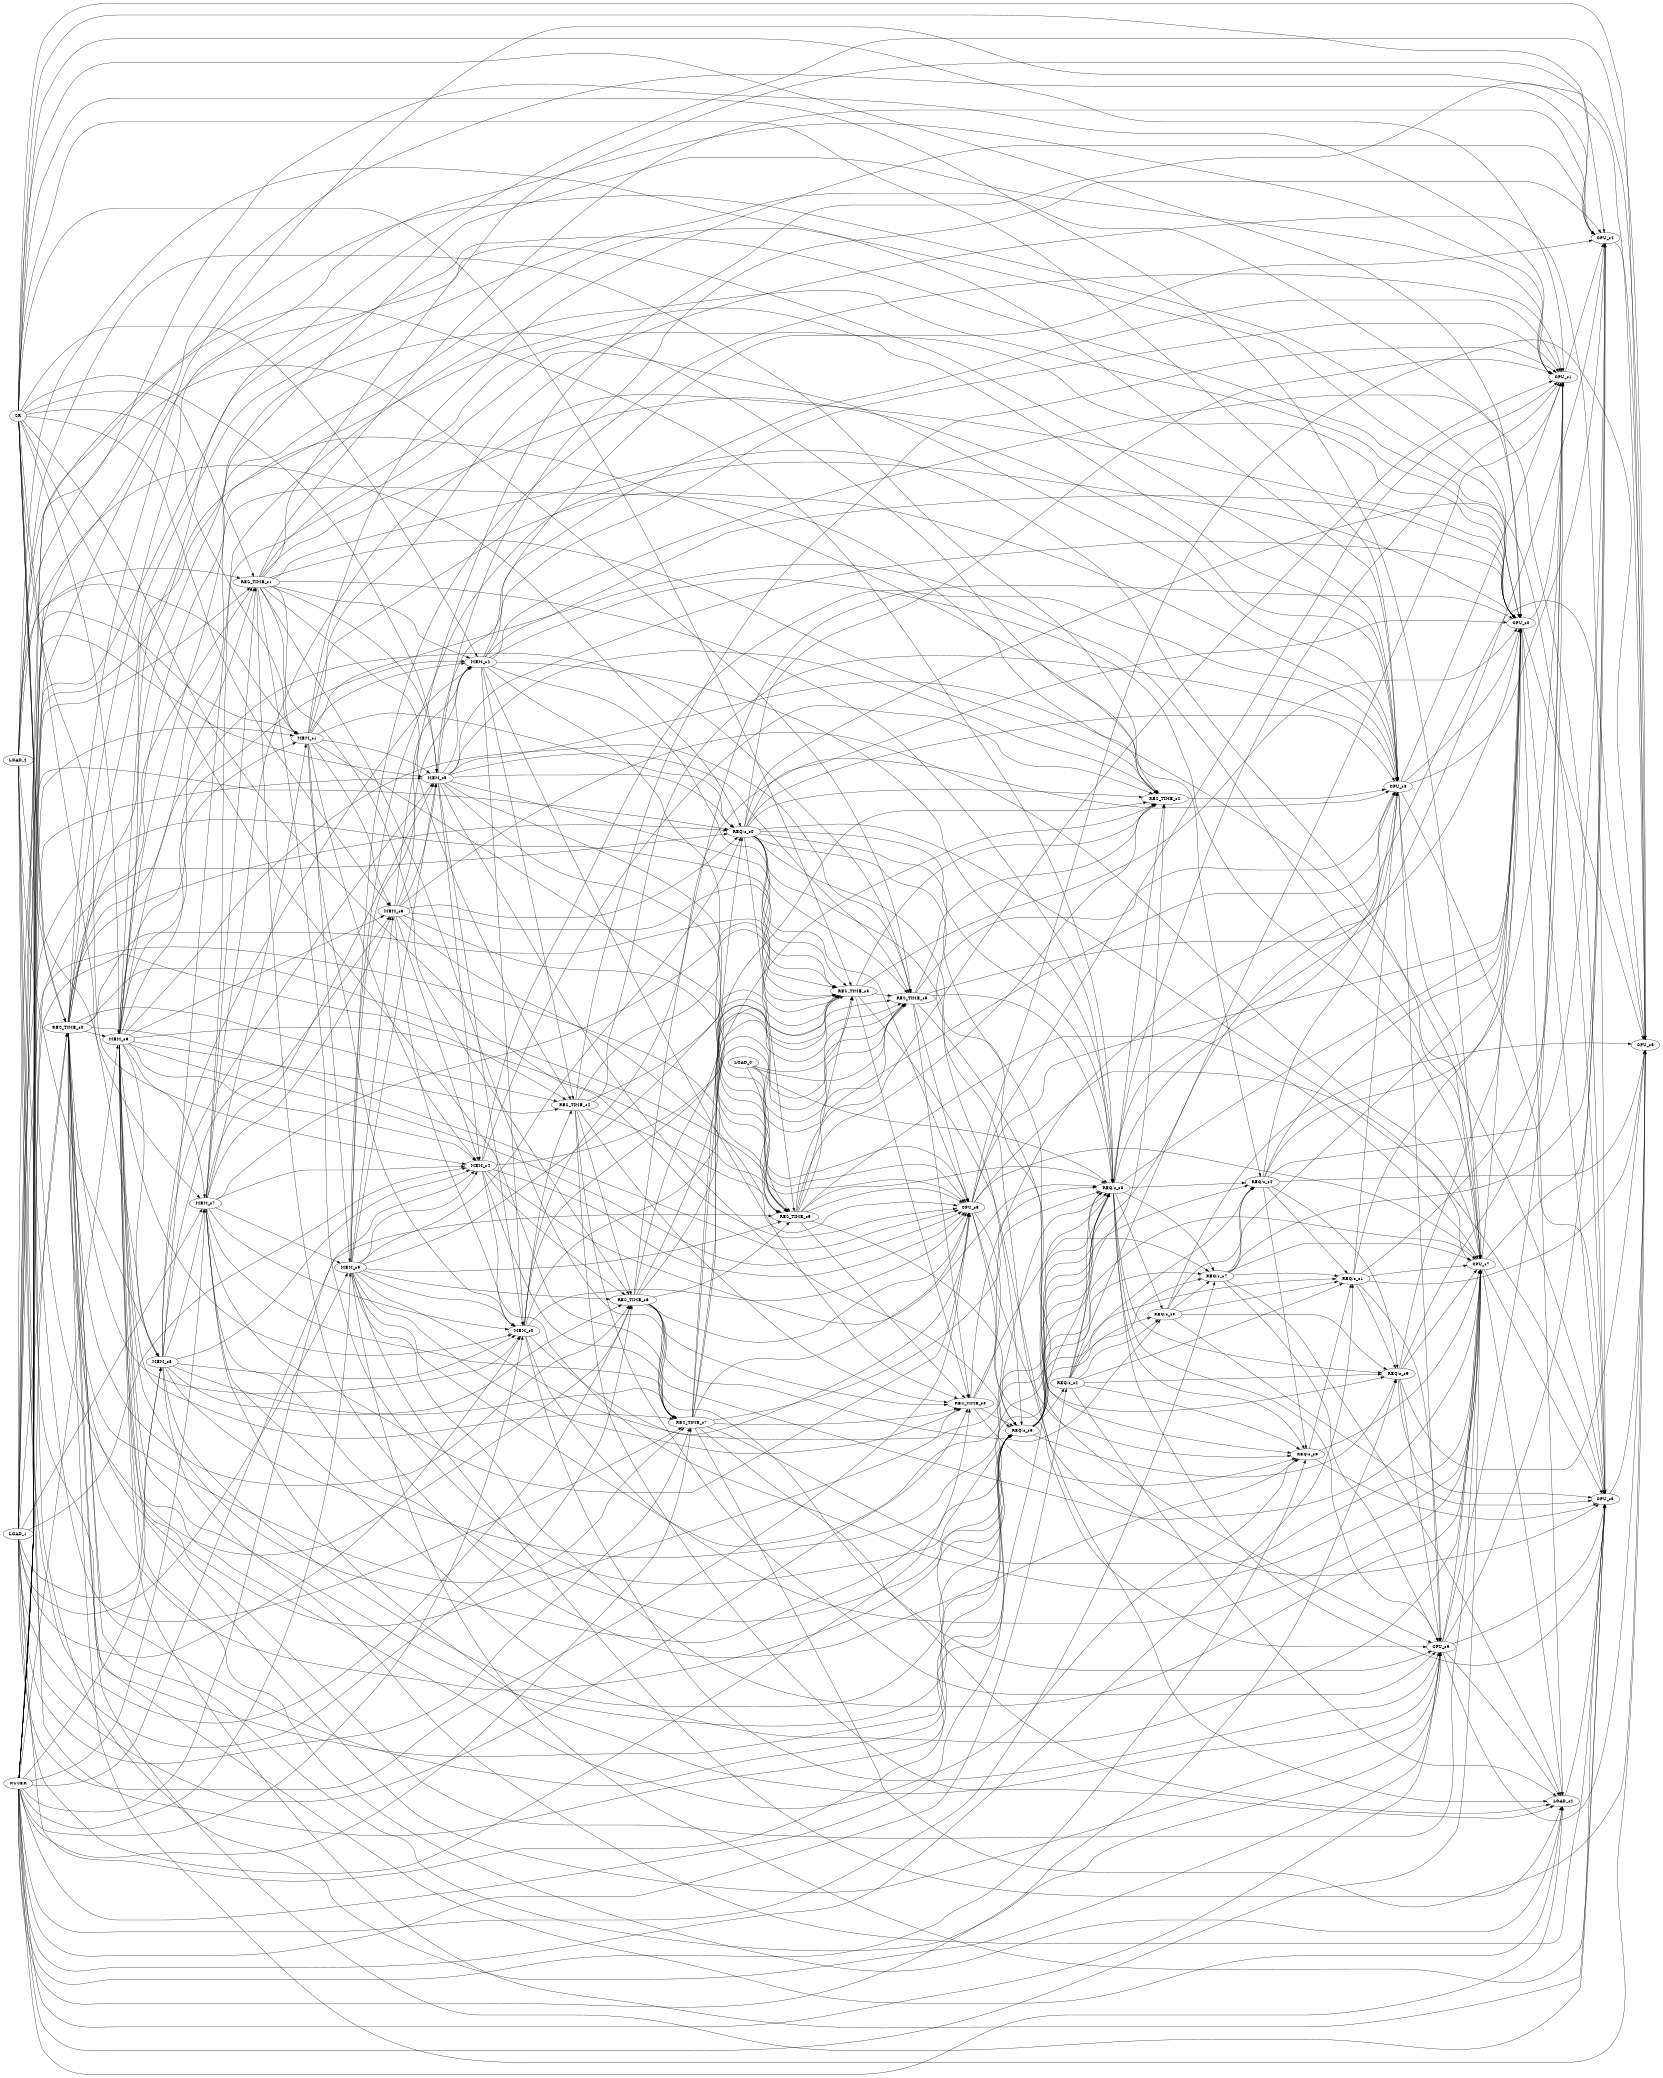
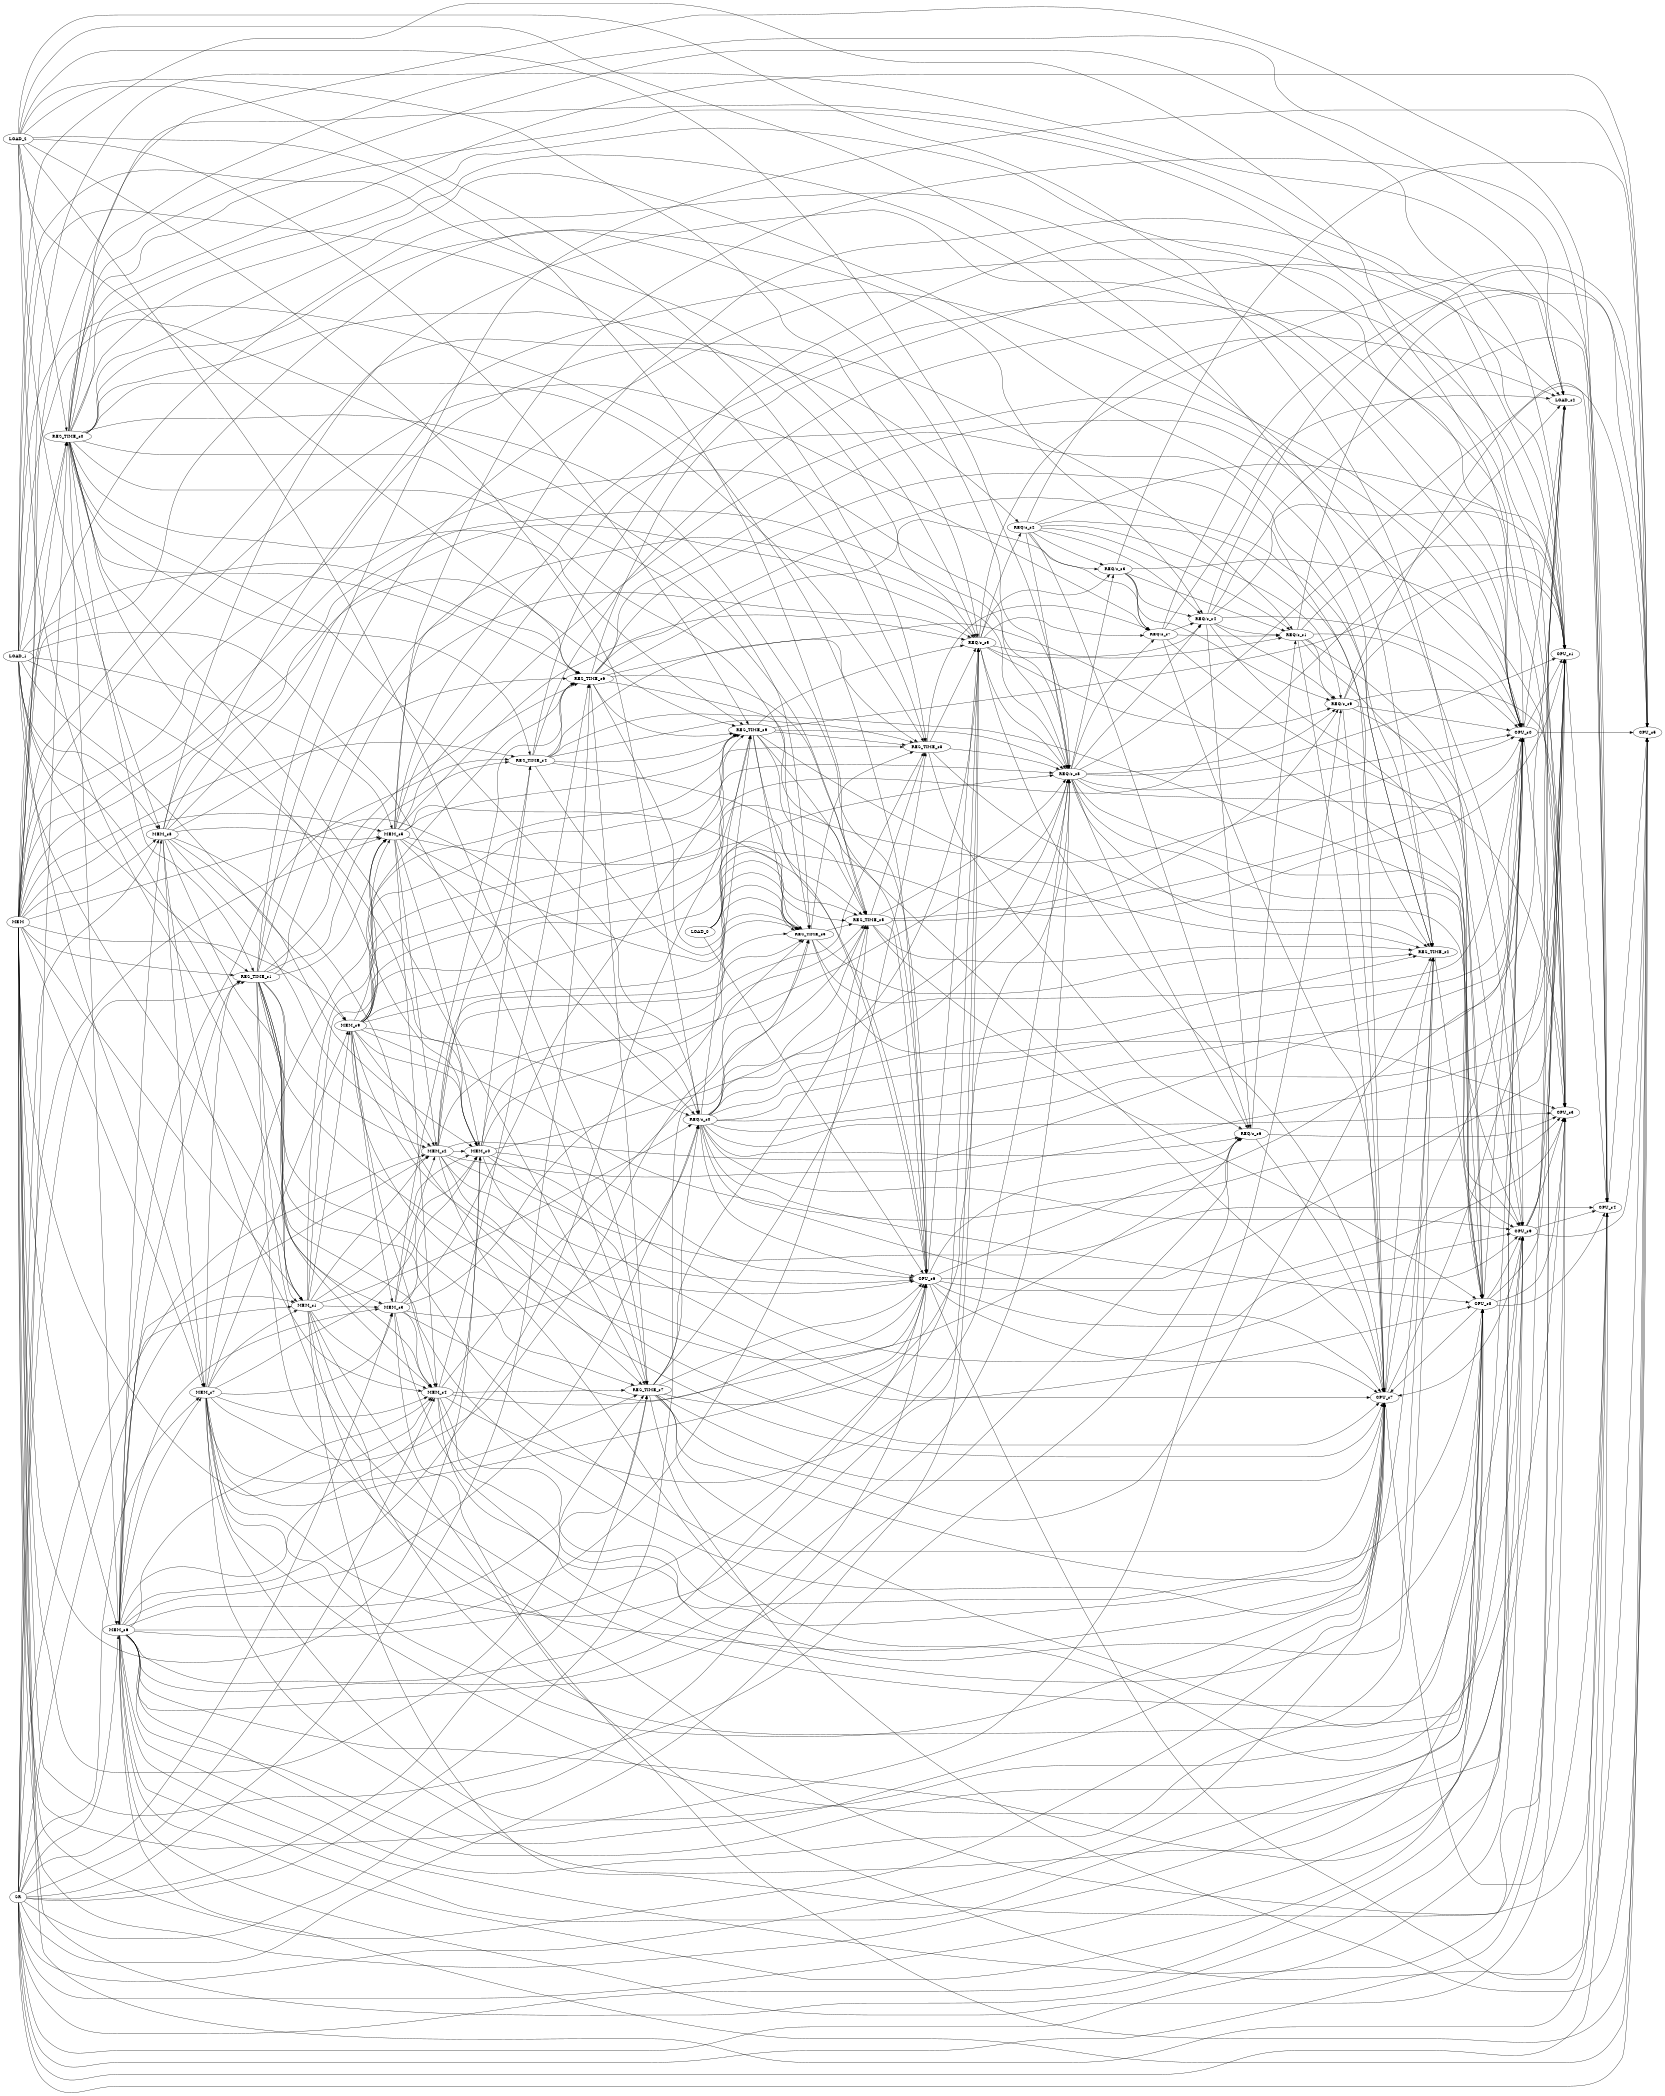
edge "LOAD_1" -> "REQ/s_s0": now "MEM_s6" -> "REQ/s_s0"
edge "MEM_s3" -> "MEM_s5": now "MEM_s3" -> "RES_TIME_s6"
edge "LOAD_1" -> "RES_TIME_s9": now "LOAD_2" -> "RES_TIME_s9"
edge "REQ/s_s7" -> "CPU_s0": removed
edge "RES_TIME_s1" -> "MEM_s4": added
edge "CPU_s3" -> "CPU_s5": removed
edge "CPU_s7" -> "CPU_s3": now "CPU_s7" -> "RES_TIME_s2"
edge "LOAD_s2" -> "CPU_s3": removed
node "NUSER": label "NUSER" -> "MEM"
